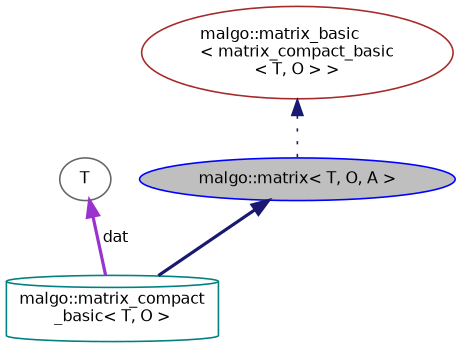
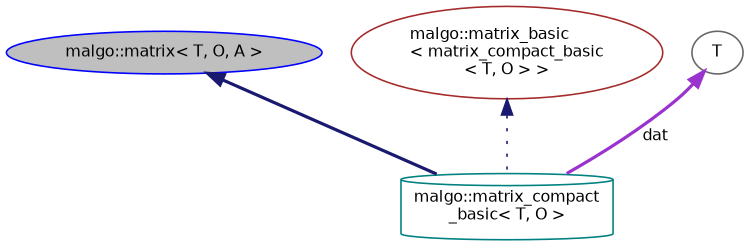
edge "malgo::matrix< T, O, A >" -> "malgo::matrix_basic < matrix_compact_basic < T, O > >": now "malgo::matrix_compact _basic< T, O >" -> "malgo::matrix_basic < matrix_compact_basic < T, O > >"
